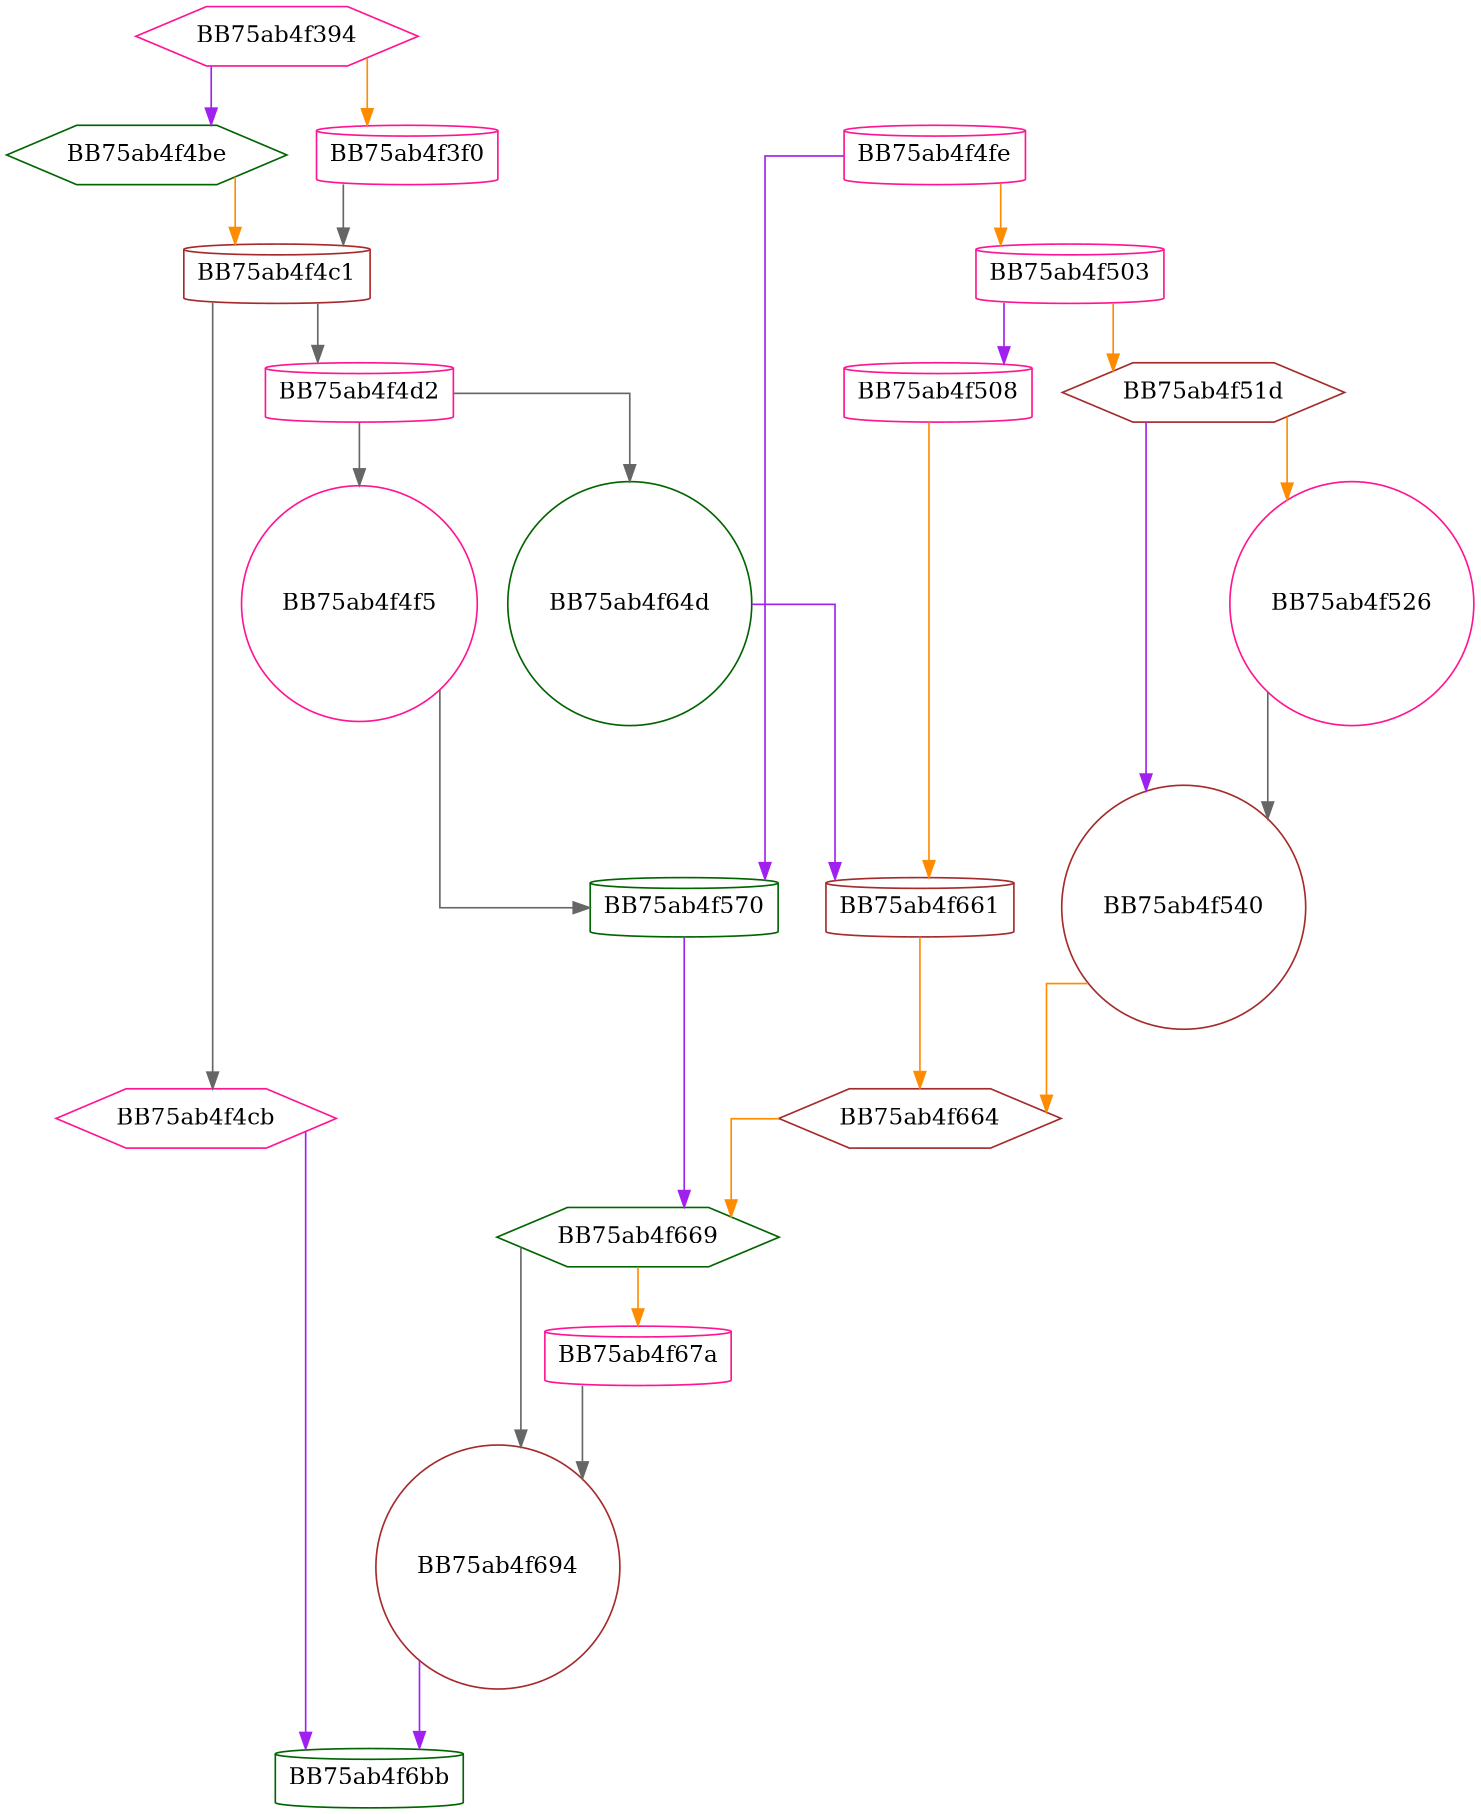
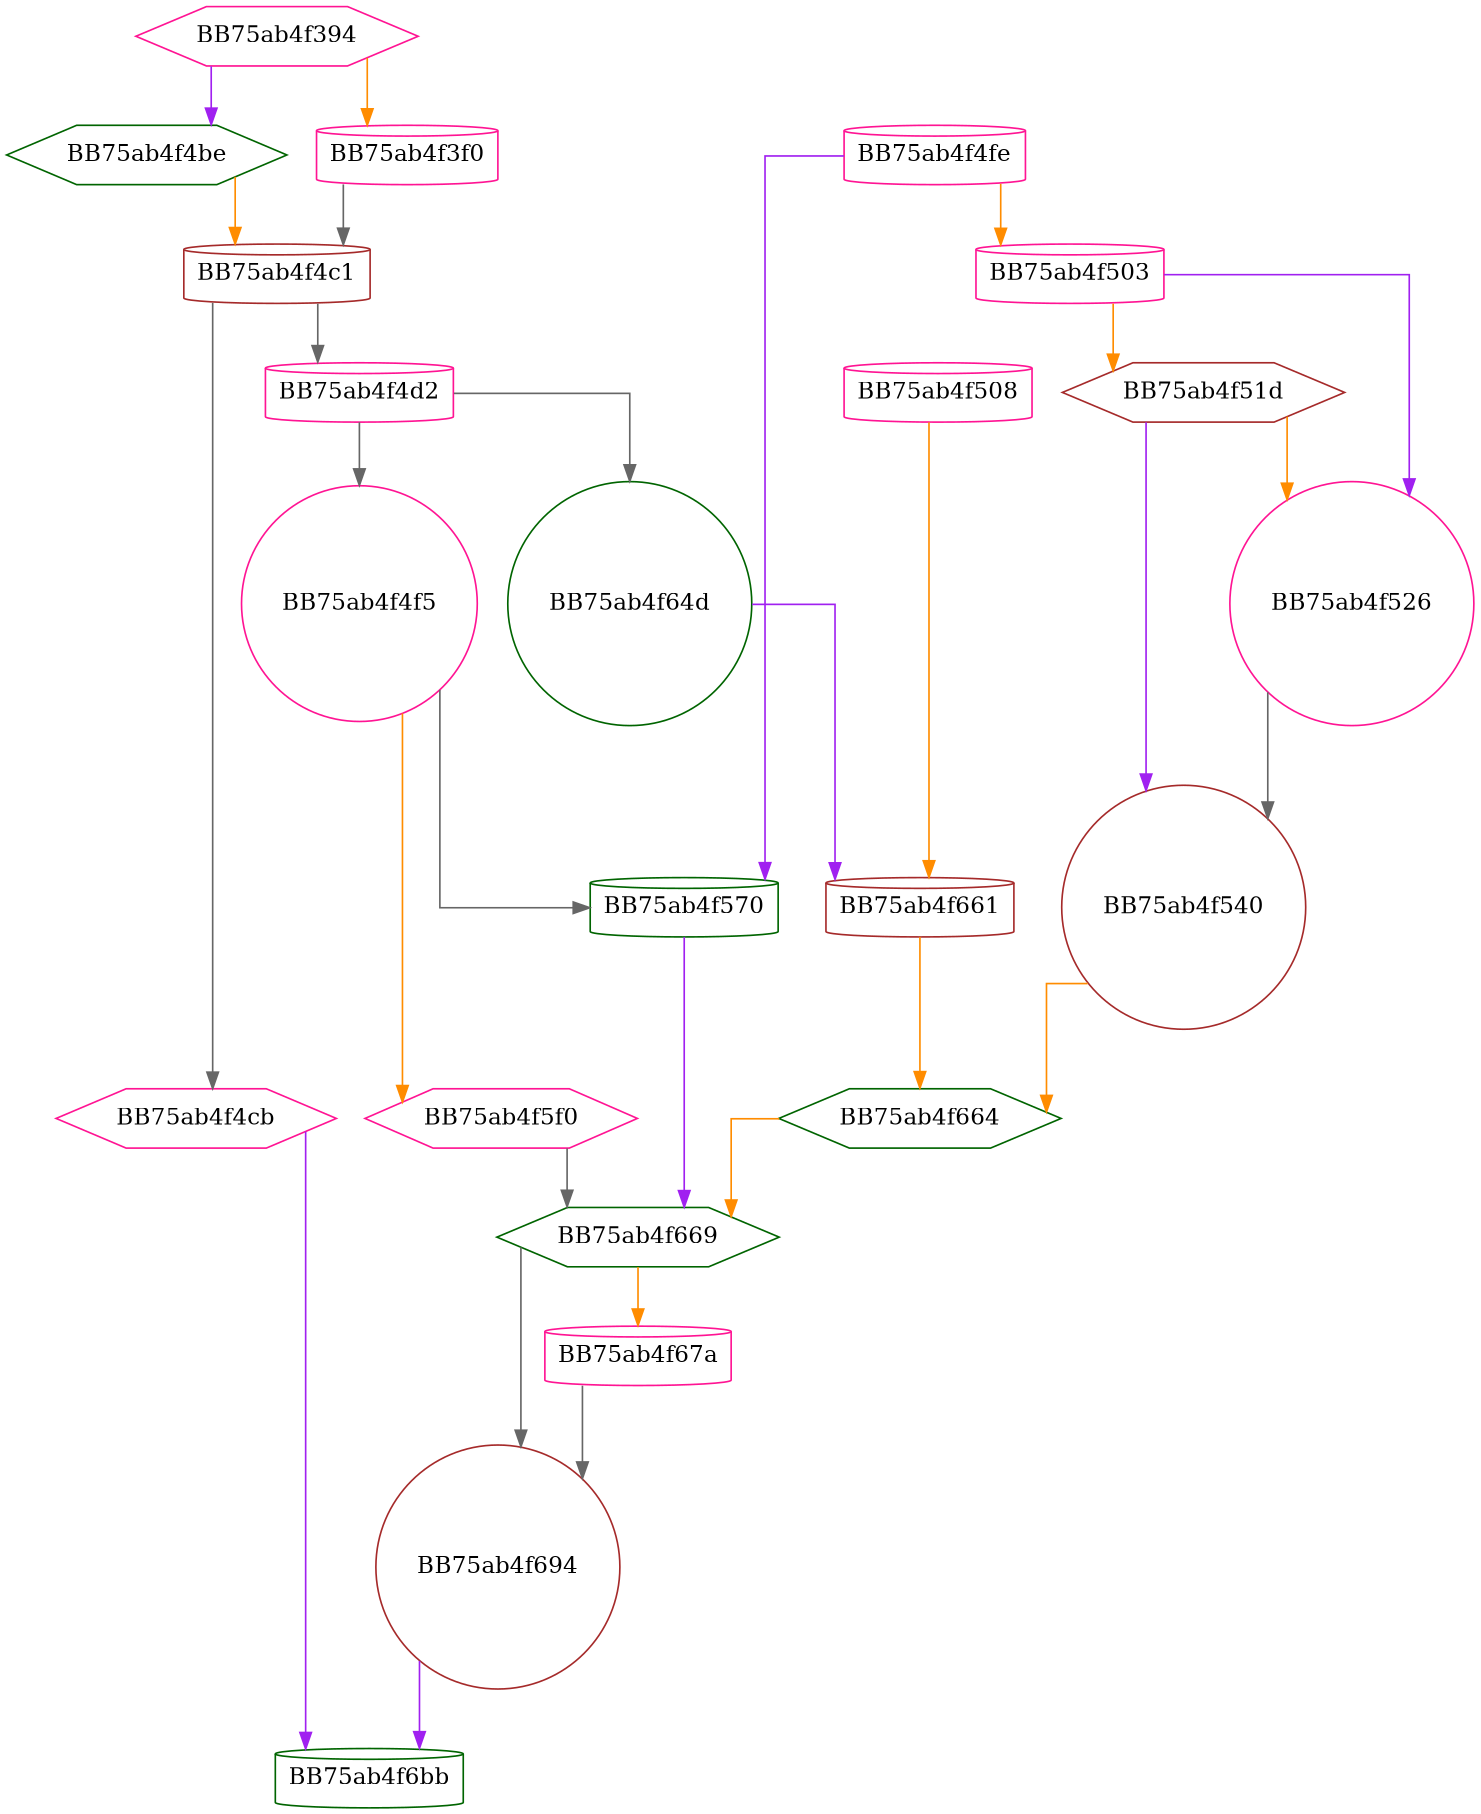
edge "BB75ab4f503" -> "BB75ab4f508": now "BB75ab4f503" -> "BB75ab4f526"
node "BB75ab4f5f0": added
node "BB75ab4f664": color brown -> darkgreen
